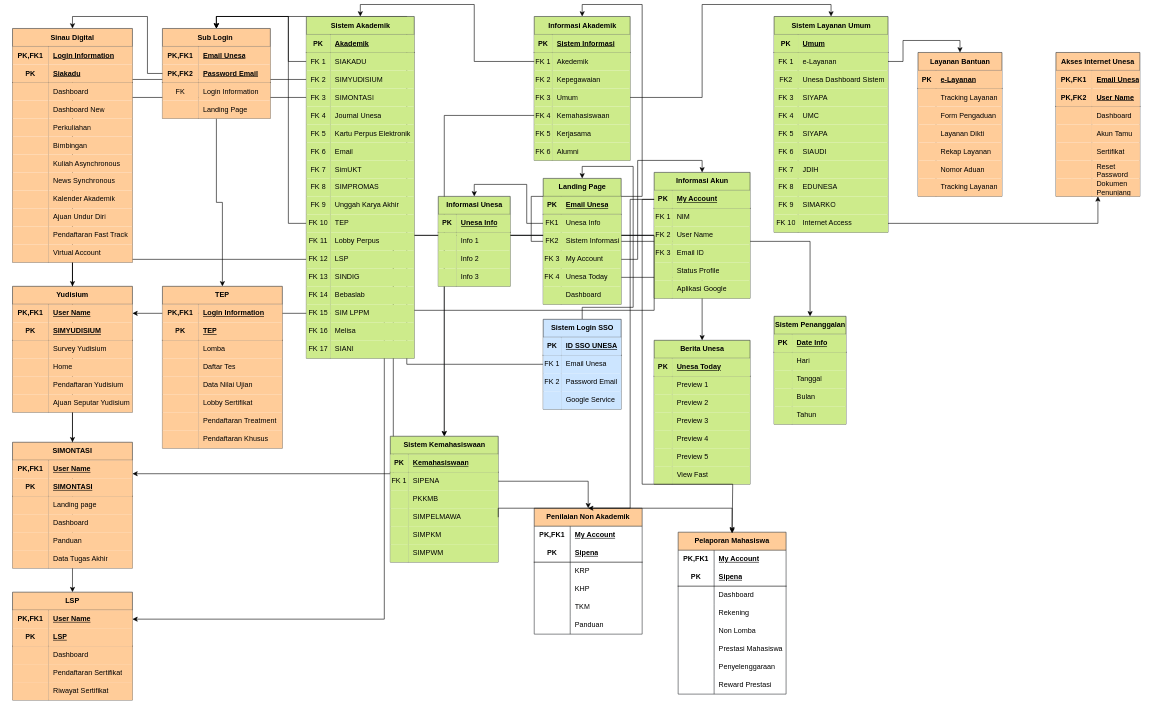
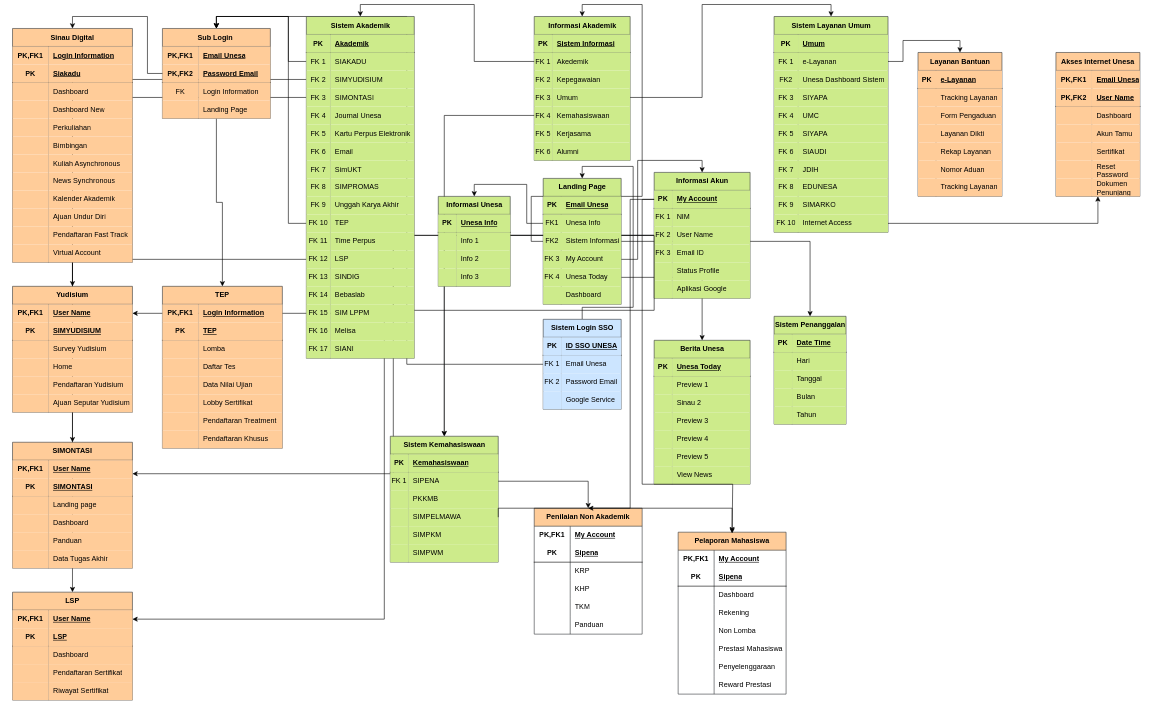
node "Lobby Perpus": label "Lobby Perpus" -> "Time Perpus"
node "Date Info": label "Date Info" -> "Date Time"
node "Preview 2": label "Preview 2" -> "Sinau 2"
node "View Fast": label "View Fast" -> "View News"
